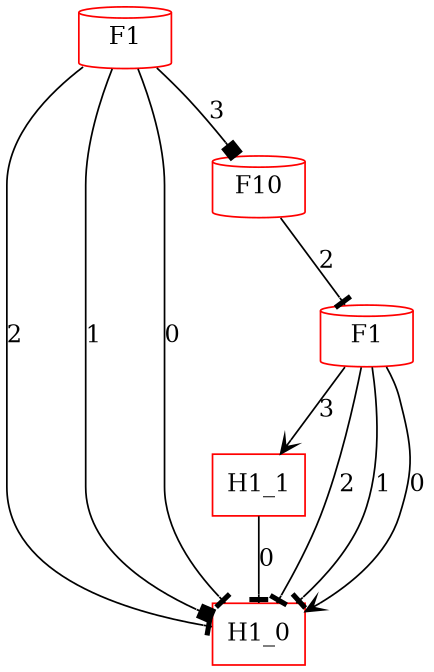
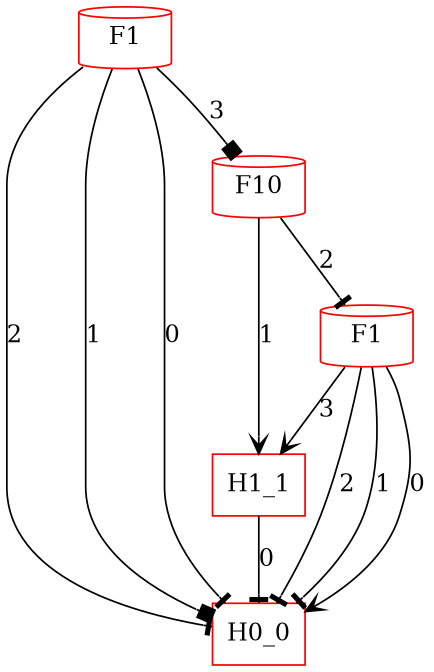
edge "F10" -> "H1_1": added, label "1"
node "H1_0": label "H1_0" -> "H0_0"
